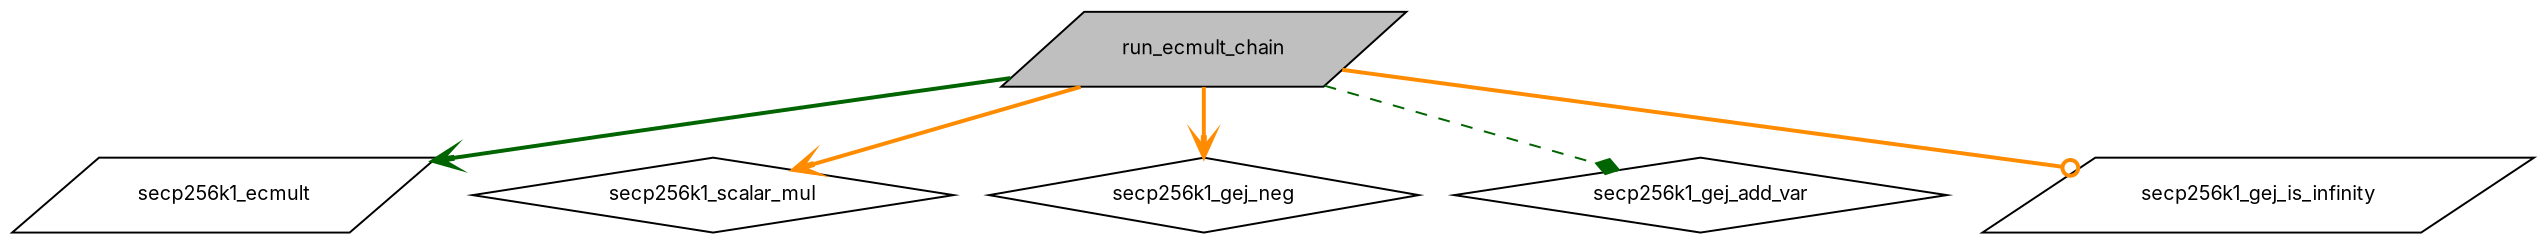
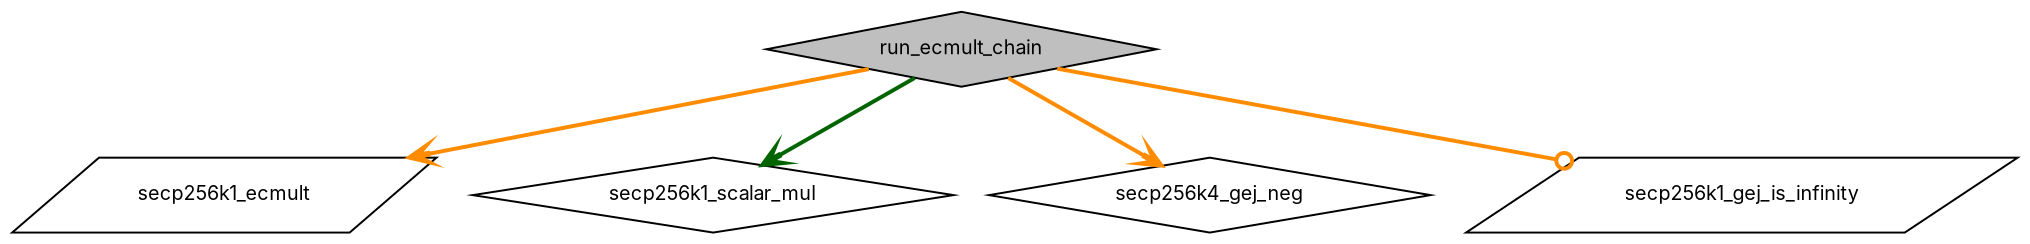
node "run_ecmult_chain": shape parallelogram -> diamond
edge "run_ecmult_chain" -> "secp256k1_ecmult": color darkgreen -> darkorange
edge "run_ecmult_chain" -> "secp256k1_scalar_mul": color darkorange -> darkgreen
node "secp256k1_gej_neg": label "secp256k1_gej_neg" -> "secp256k4_gej_neg"
node "secp256k1_gej_add_var": removed
